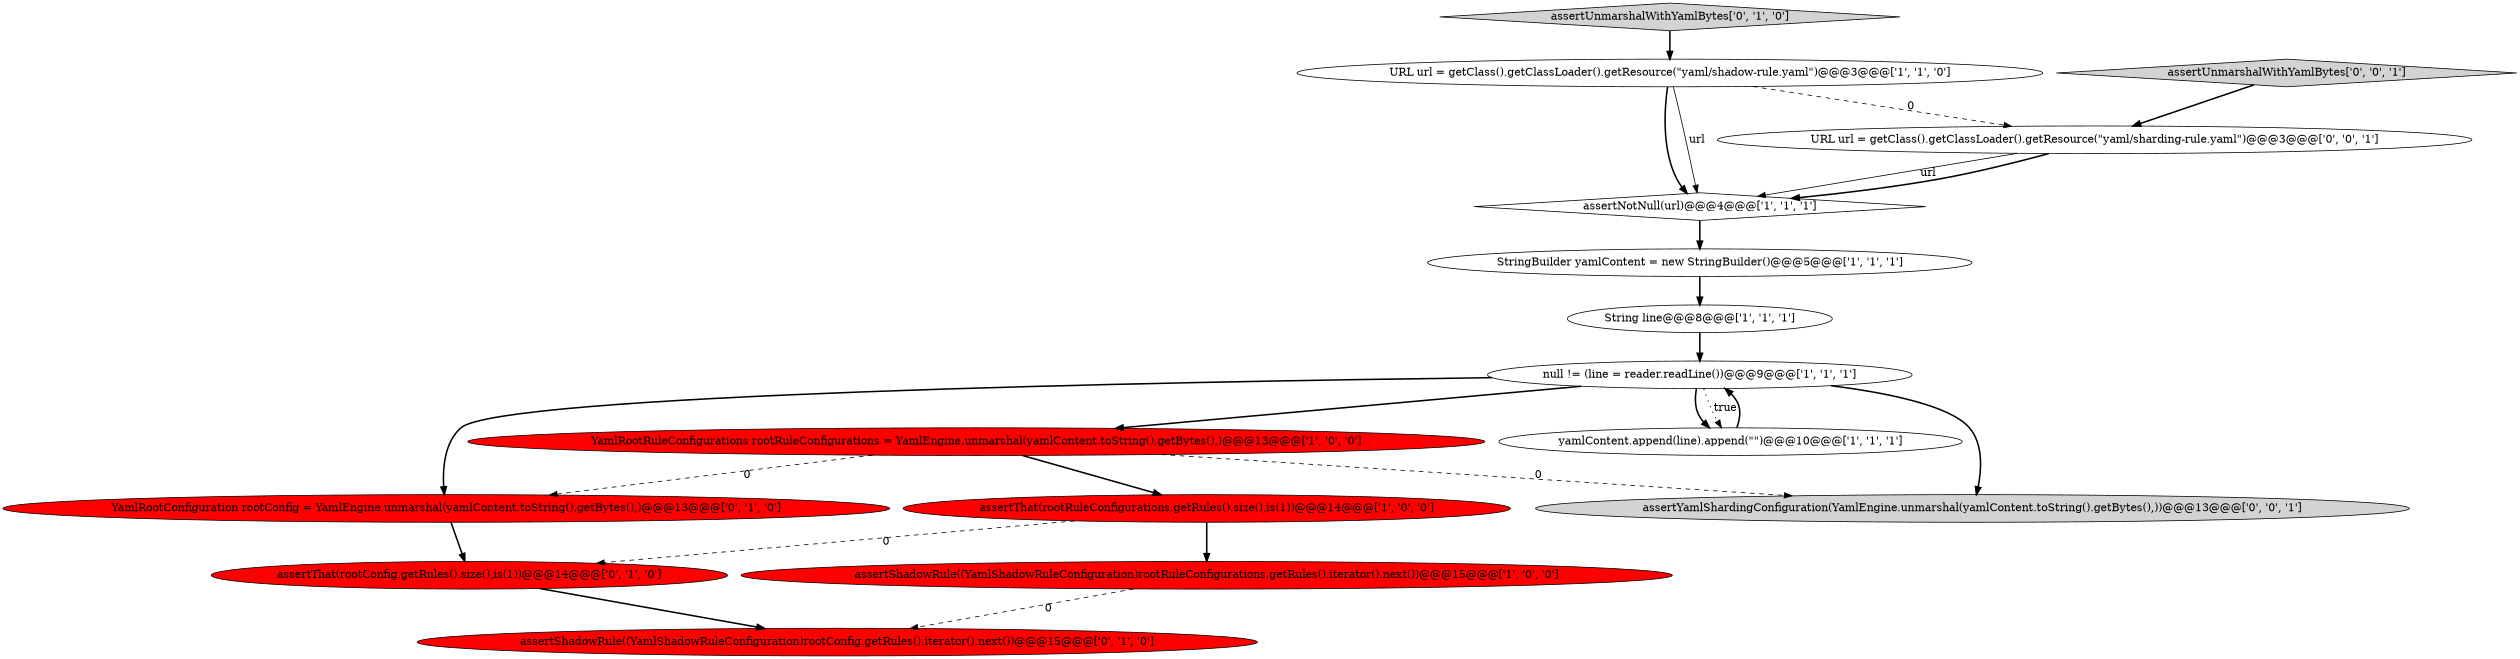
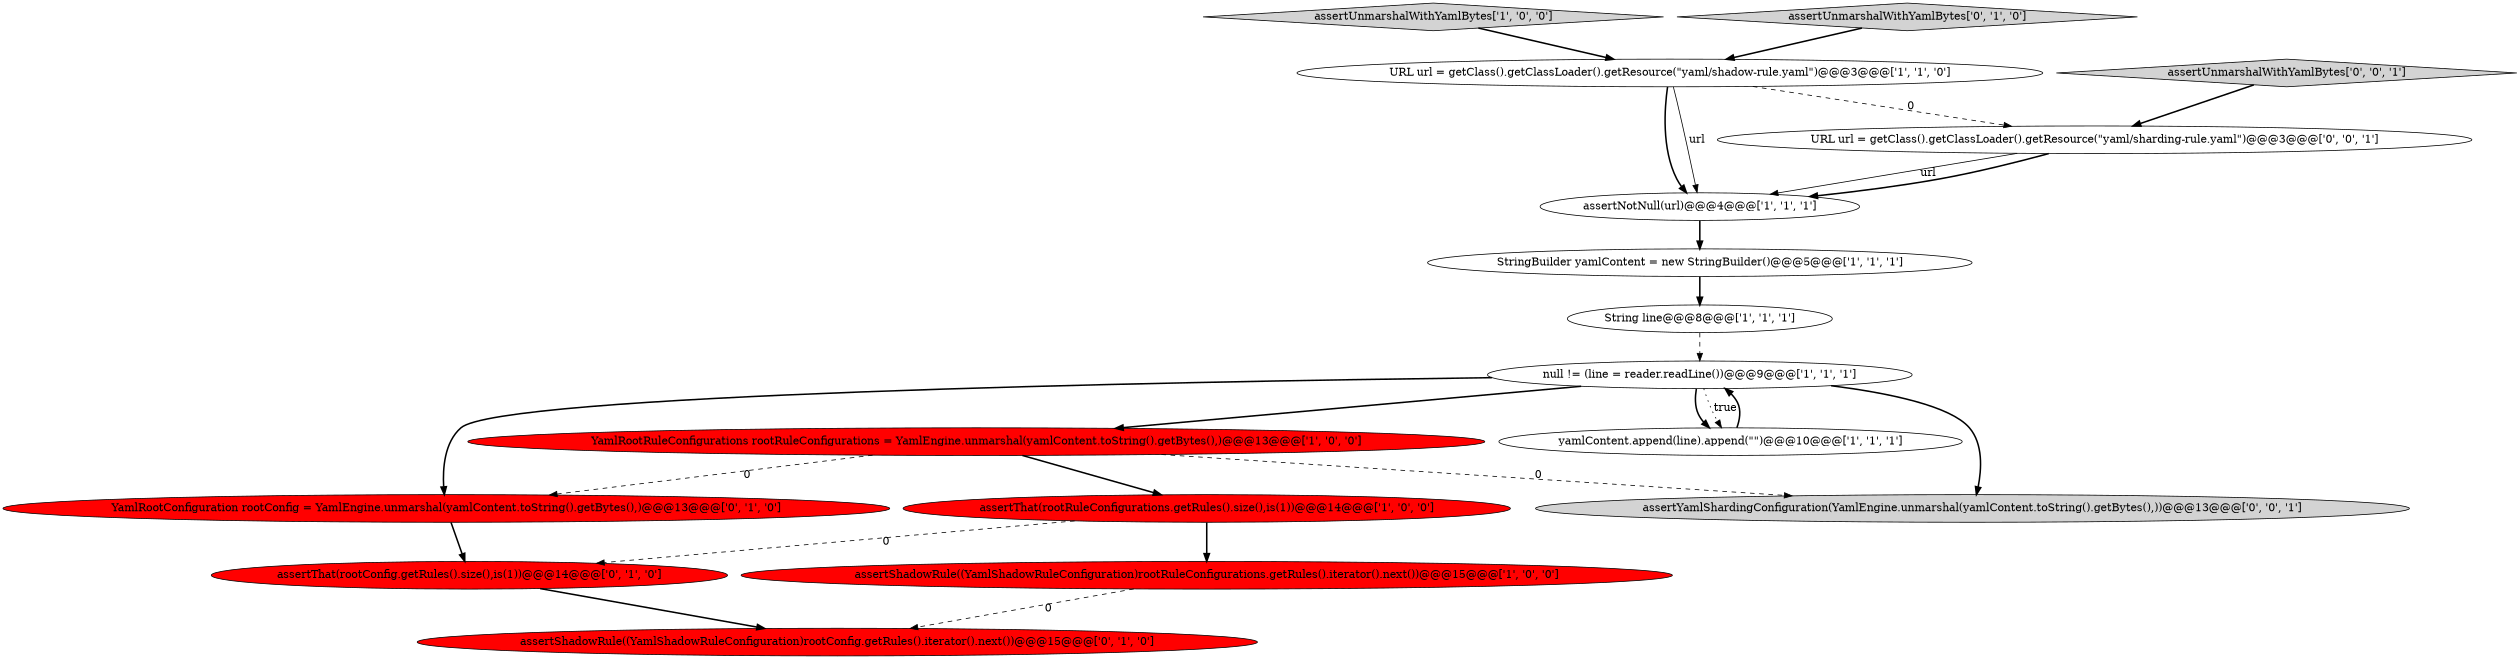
node "assertUnmarshalWithYamlBytes['1', '0', '0']": added
node "assertNotNull(url)@@@4@@@['1', '1', '1']": shape diamond -> ellipse
edge "String line@@@8@@@['1', '1', '1']" -> "null != (line = reader.readLine())@@@9@@@['1', '1', '1']": style bold -> dashed
